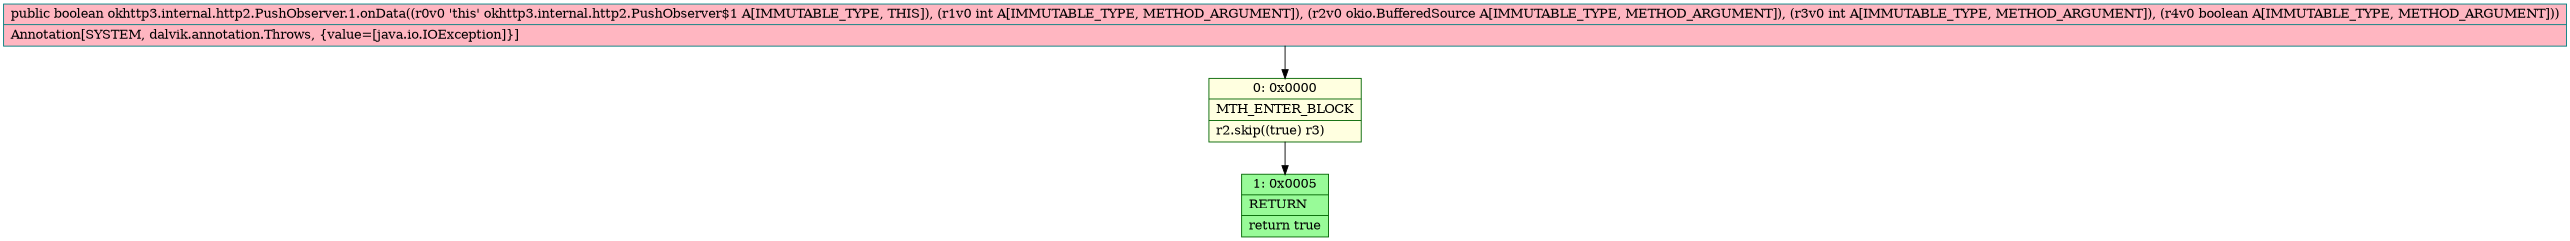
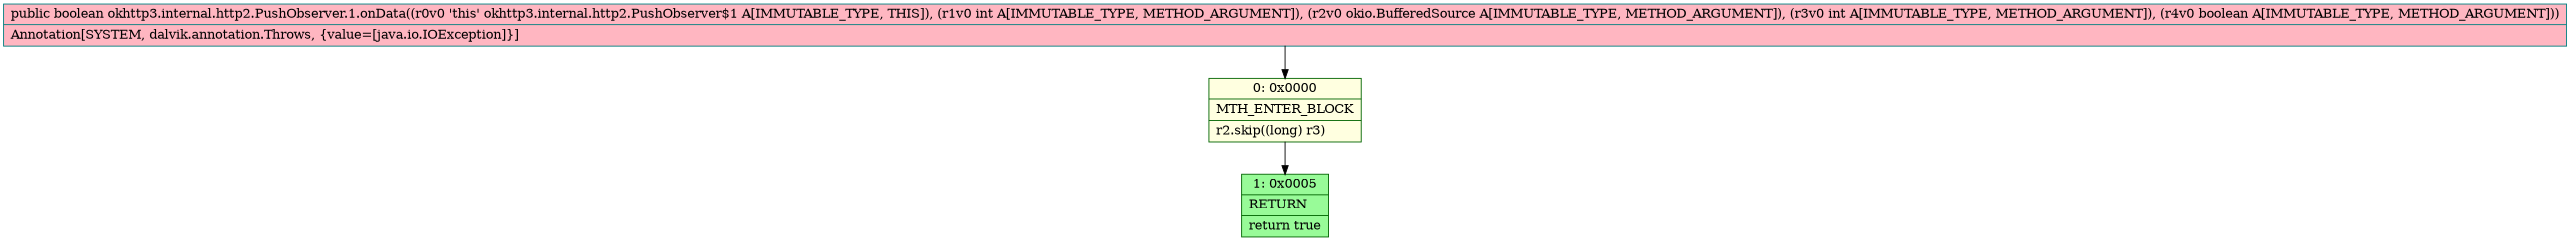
node "0: 0x0000": text "r2.skip((true) r3)" -> "r2.skip((long) r3)"
